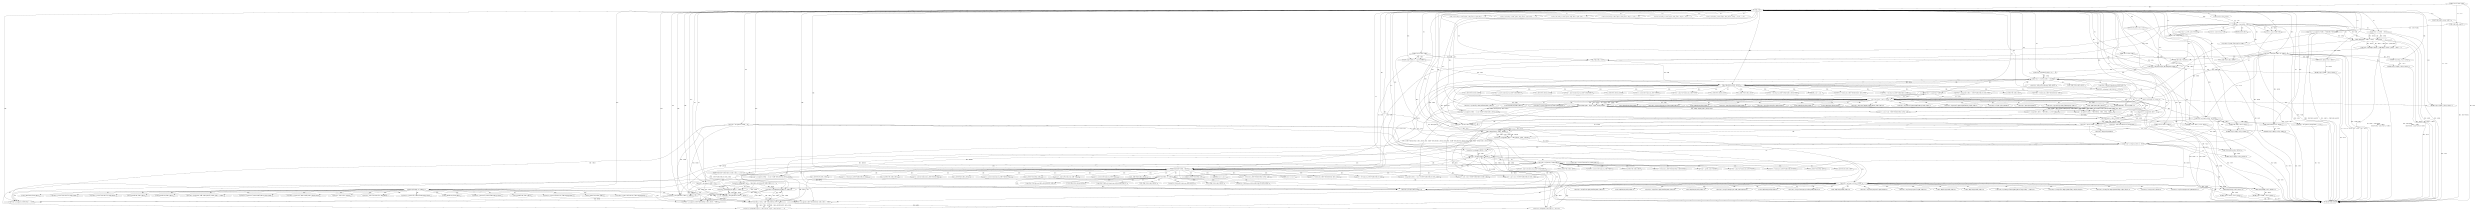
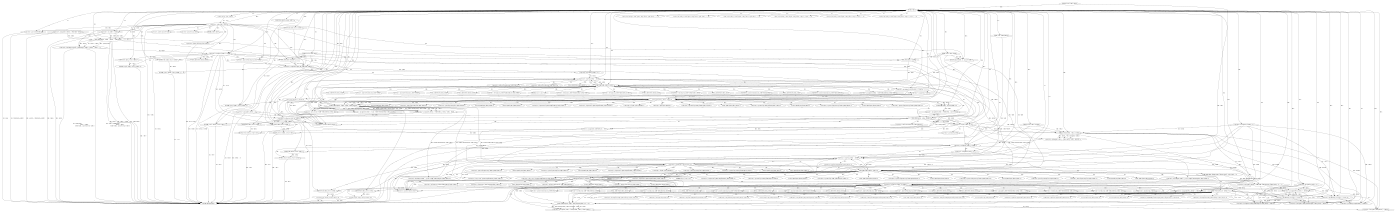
edge "(METHOD,FUN1)" -> "(<operator>.assignment,*VAR21 = FUN2(VAR3->VAR22))": now "(METHOD,FUN1)" -> "(FUN3,FUN3(VAR21, VAR25 | VAR26,  (VAR27)VAR6, ...)"
node "(FUN2,FUN2(VAR3->VAR22))": removed
node "(<operator>.indirectFieldAccess,VAR4->VAR22)": added
node "(<operator>.addressOf,&VAR8->VAR33[VAR13].VAR34.VAR11)": removed
edge "(<operator>.assignment,VAR19[VAR13] = true)" -> "(<operator>.logicalNot,!VAR19[VAR13])": added, label "DDG: VAR19[VAR13]"
edge "(FUN11,FUN11(VAR15, VAR12, &VAR18))" -> "(FUN12,FUN12(VAR18, VAR23, VAR8->VAR33[VAR13].VA...)": added, label "DDG: &VAR18"
